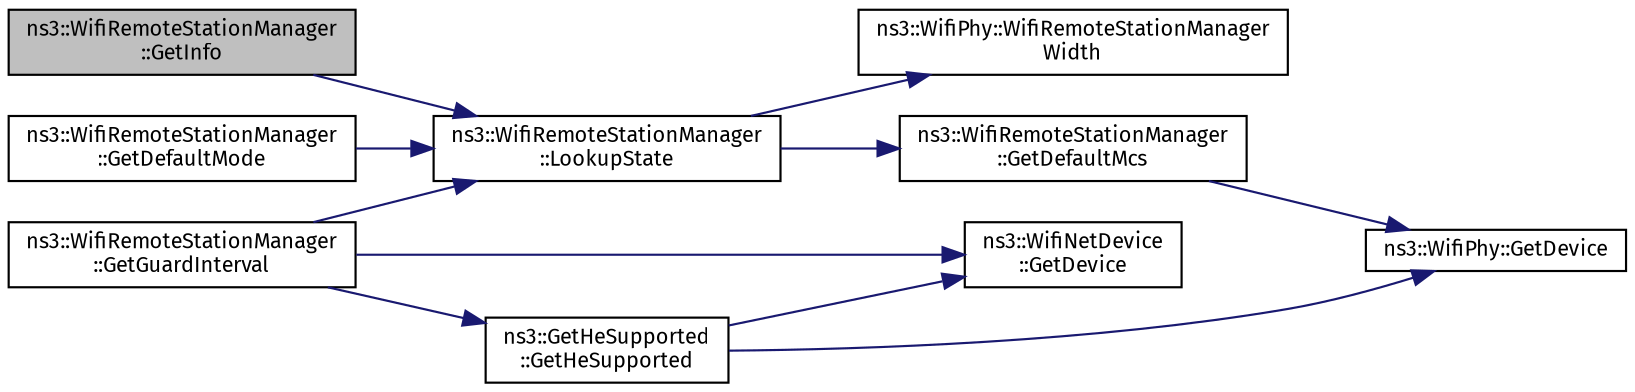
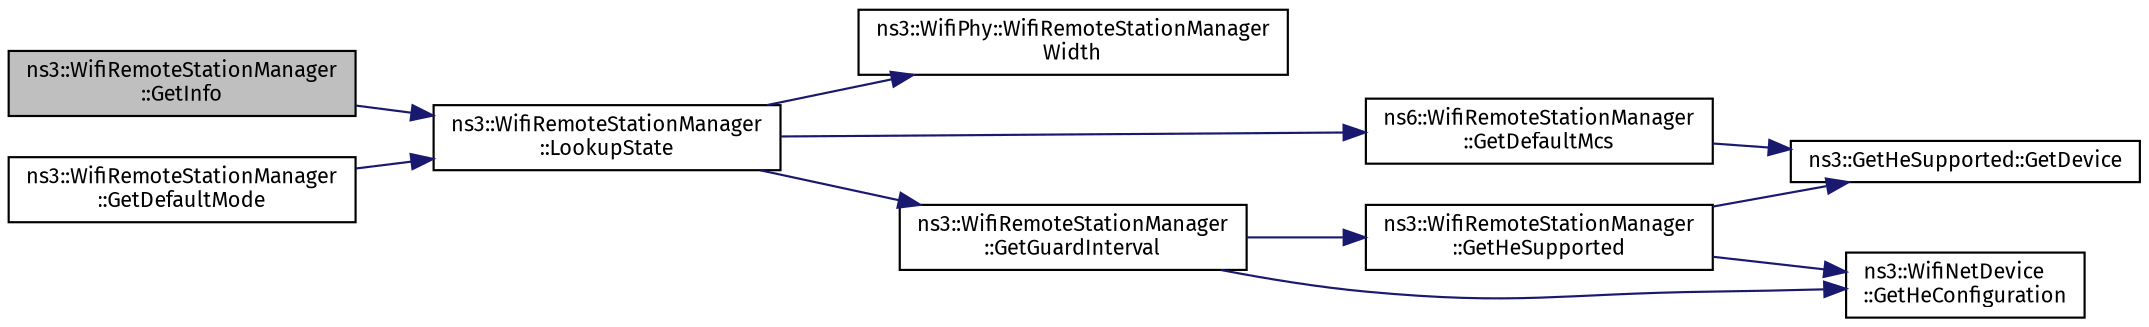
node "ns3::WifiRemoteStationManager ::GetDefaultMcs": label "ns3::WifiRemoteStationManager ::GetDefaultMcs" -> "ns6::WifiRemoteStationManager ::GetDefaultMcs"
edge "ns3::WifiRemoteStationManager ::GetGuardInterval" -> "ns3::WifiRemoteStationManager ::LookupState": reversed
node "ns3::WifiPhy::GetDevice": label "ns3::WifiPhy::GetDevice" -> "ns3::GetHeSupported::GetDevice"
node "ns3::WifiNetDevice ::GetDevice": label "ns3::WifiNetDevice ::GetDevice" -> "ns3::WifiNetDevice ::GetHeConfiguration"
node "ns3::GetHeSupported ::GetHeSupported": label "ns3::GetHeSupported ::GetHeSupported" -> "ns3::WifiRemoteStationManager ::GetHeSupported"
